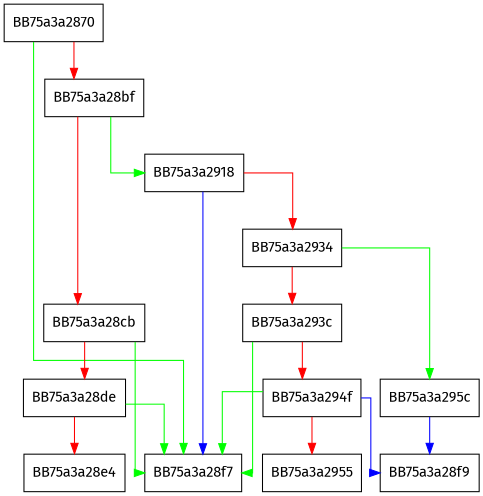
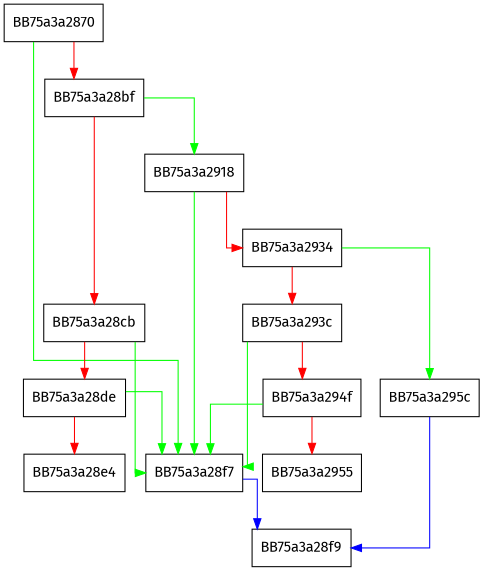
edge "BB75a3a2918" -> "BB75a3a28f7": color blue -> green
edge "BB75a3a294f" -> "BB75a3a28f9": now "BB75a3a28f7" -> "BB75a3a28f9"
